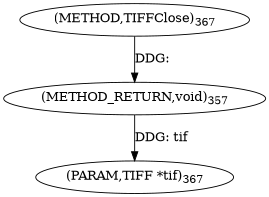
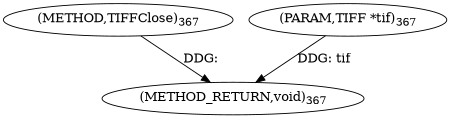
node "(METHOD_RETURN,void)": text "357" -> "367"
edge "(METHOD_RETURN,void)" -> "(PARAM,TIFF *tif)": reversed
